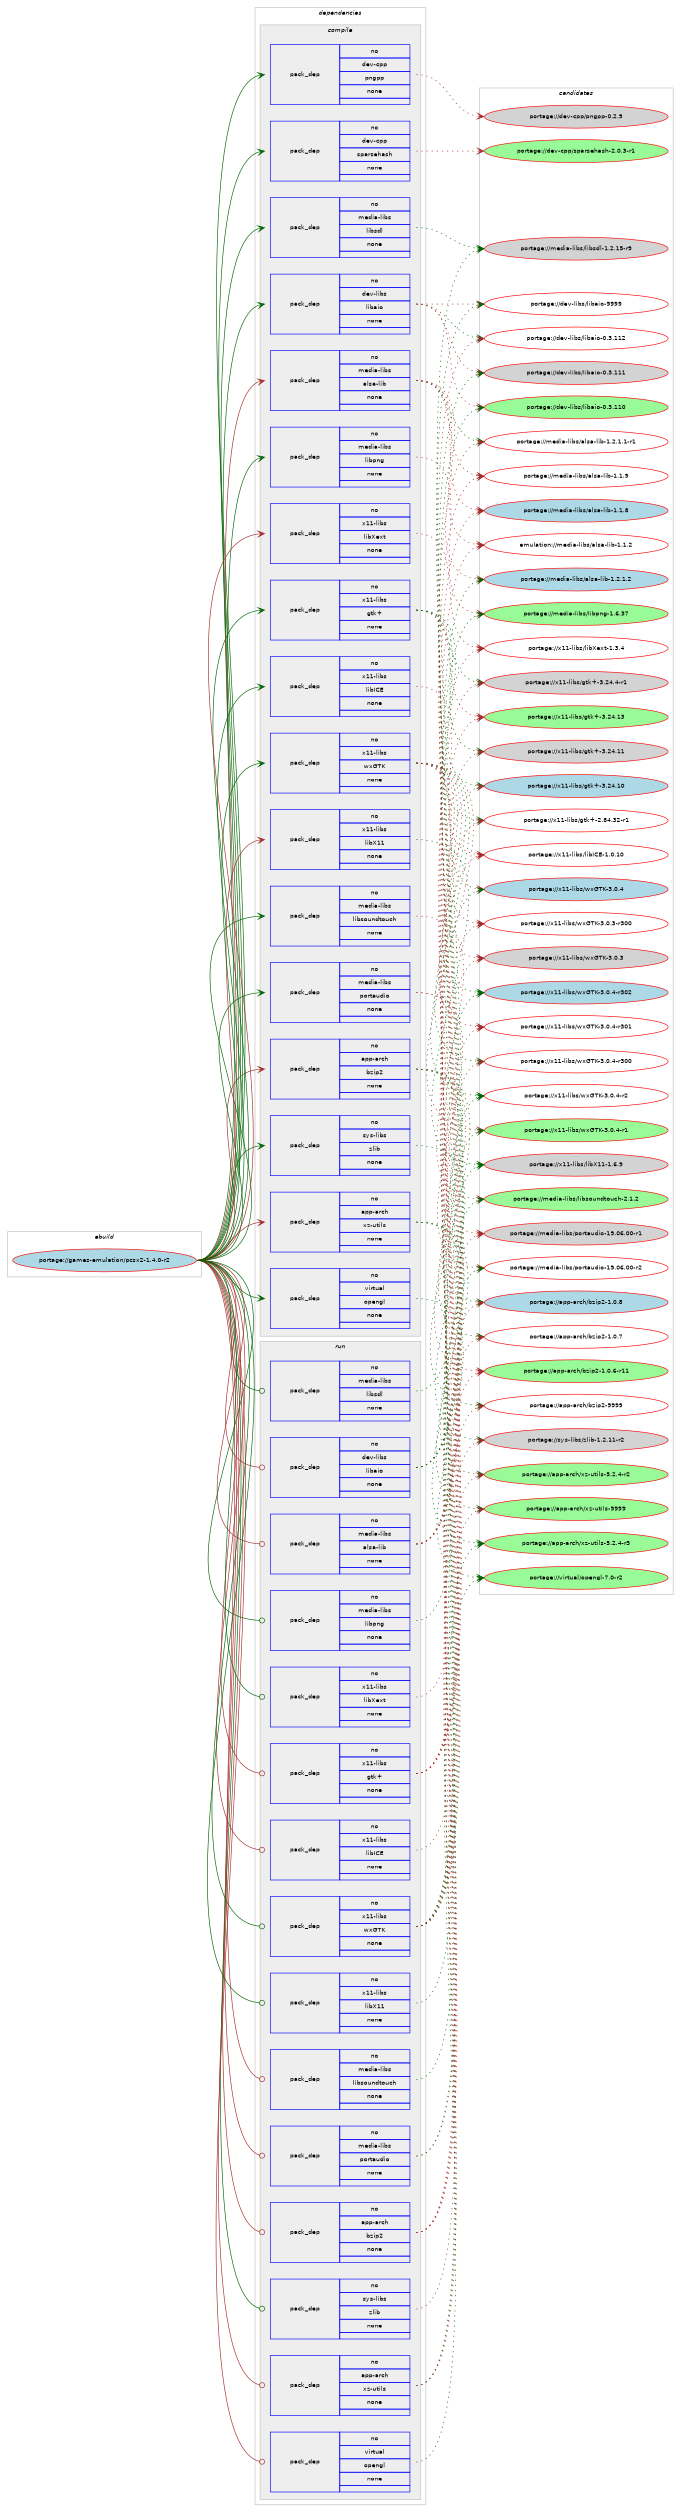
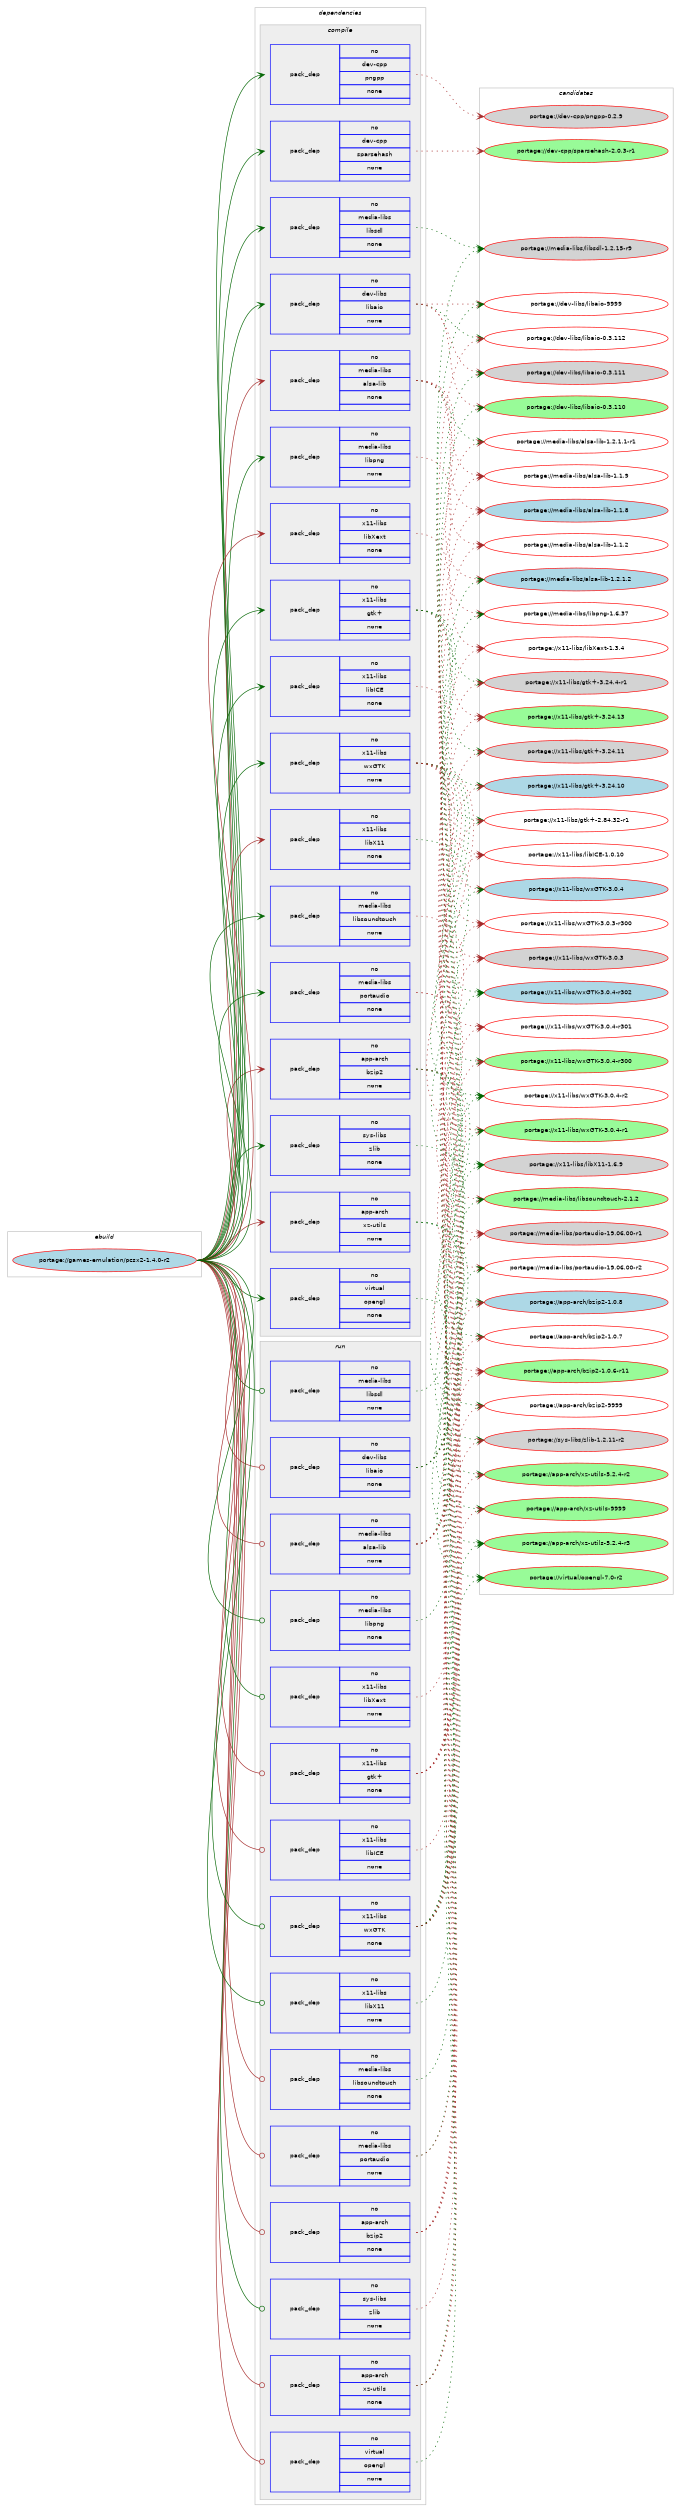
node "emulation://media-libs/alsa-lib-1.1.2": label "emulation://media-libs/alsa-lib-1.1.2" -> "portage://media-libs/alsa-lib-1.1.2"
node "portage://media-libs/libpng-1.6.37": fillcolor palegreen -> white
node "portage://x11-libs/wxGTK-3.0.4-r300": fillcolor white -> palegreen
